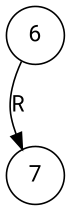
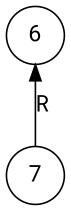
edge "6" -> "7": reversed
